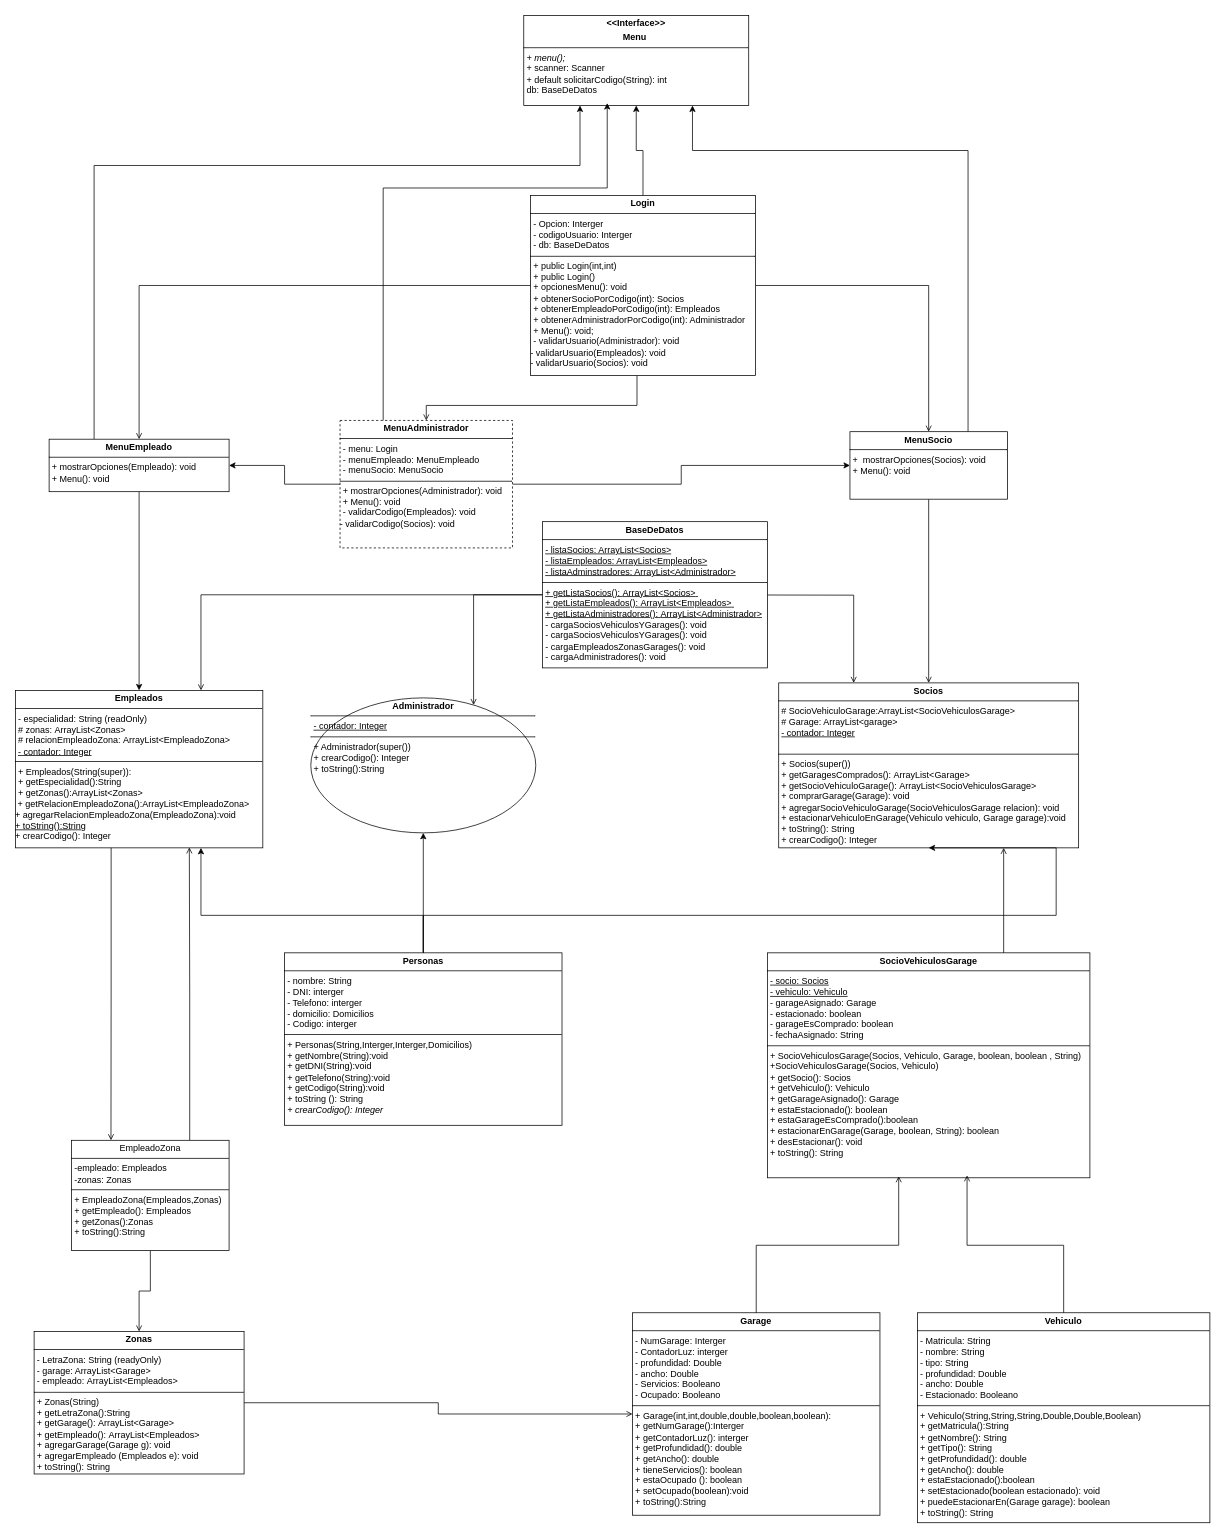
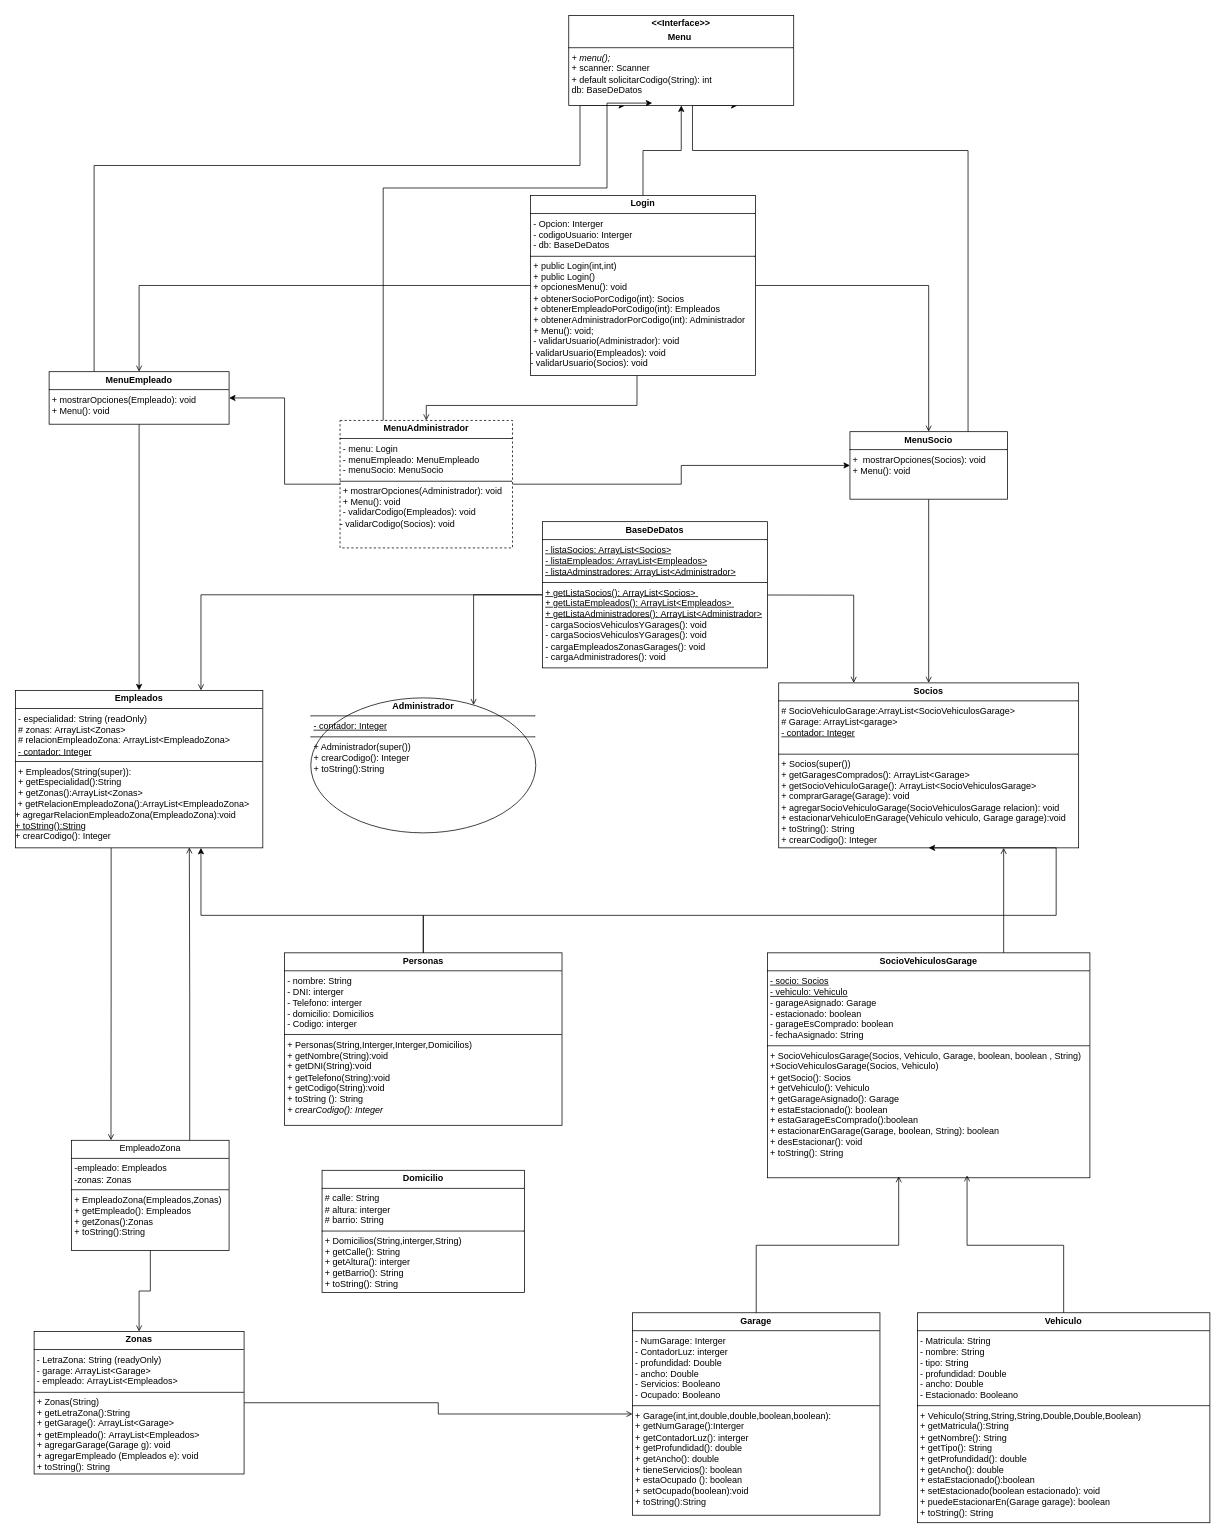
node "<<Interface>> Menu + menu(); + scanner: Scanner + default solicitarCodigo(String): int db: BaseDeDatos": moved (636, 60) -> (681, 60)
node "MenuEmpleado + mostrarOpciones(Empleado): void + Menu(): void": moved (139, 465) -> (139, 398)
edge "Personas - nombre: String - DNI: interger - Telefono: interger - domicilio: Domicilios - Codigo: interger + Personas(String,Interger,Interger,Domicilios) + getNombre(String):void + getDNI(String):void + getTelefono(String):void + getCodigo(String):void + toString (): String + crearCodigo(): Integer" -> "Administrador - contador: Integer + Administrador(super()) + crearCodigo(): Integer + toString():String": removed
node "Domicilio # calle: String # altura: interger # barrio: String + Domicilios(String,interger,String) + getCalle(): String + getAltura(): interger + getBarrio(): String + toString(): String": added
